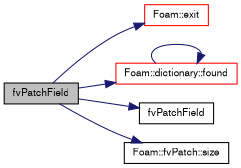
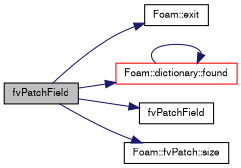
node "Foam::exit": color red -> black
